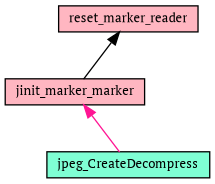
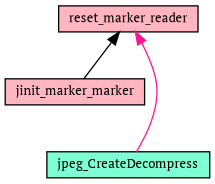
edge "jpeg_CreateDecompress" -> "jinit_marker_marker": now "jpeg_CreateDecompress" -> "reset_marker_reader"
